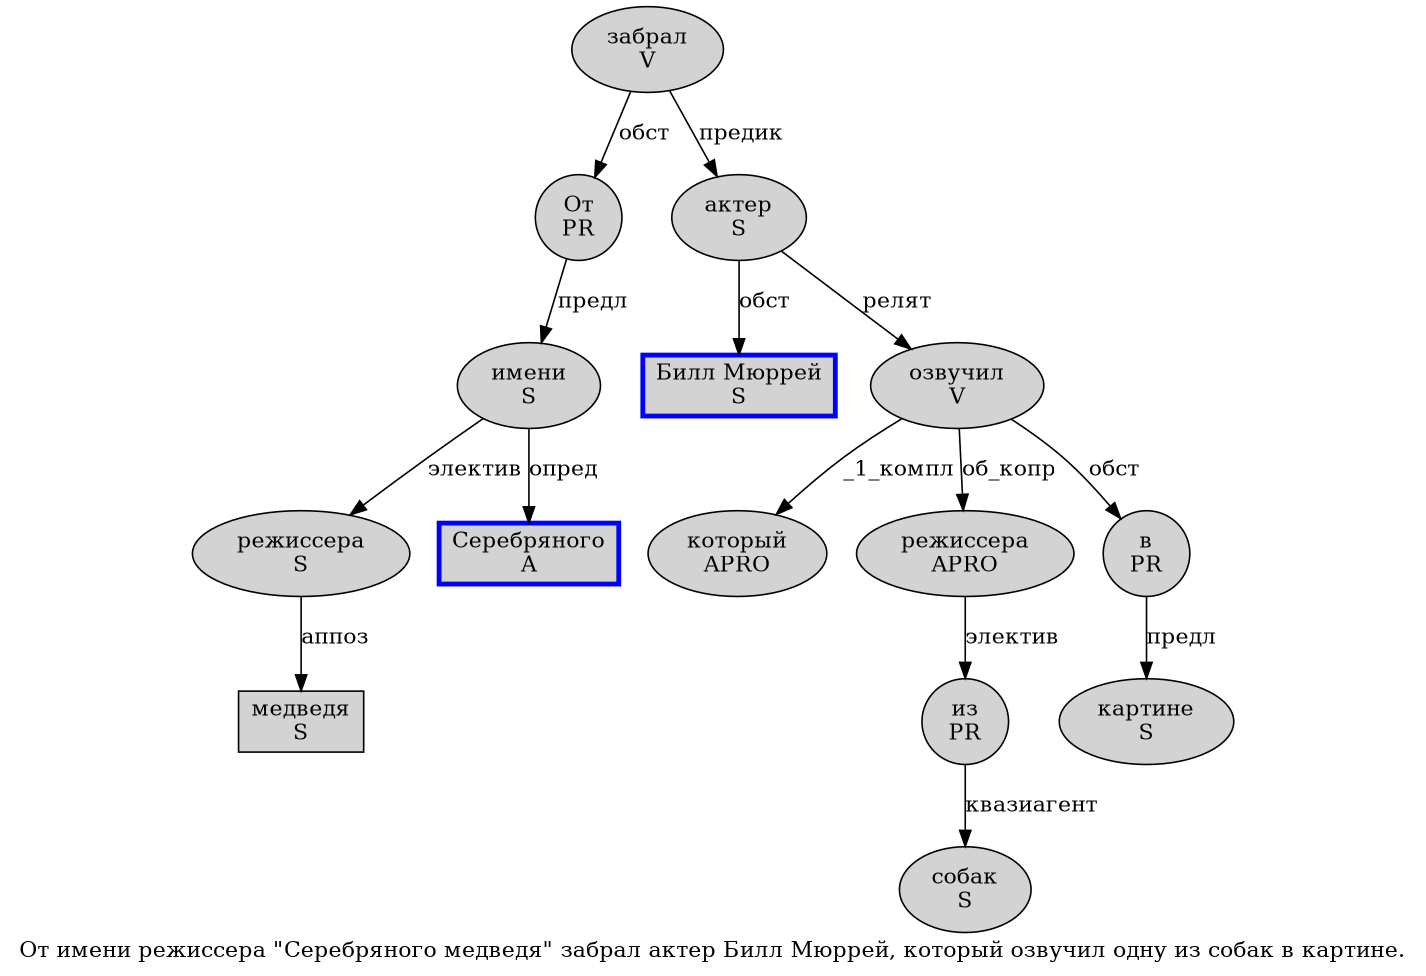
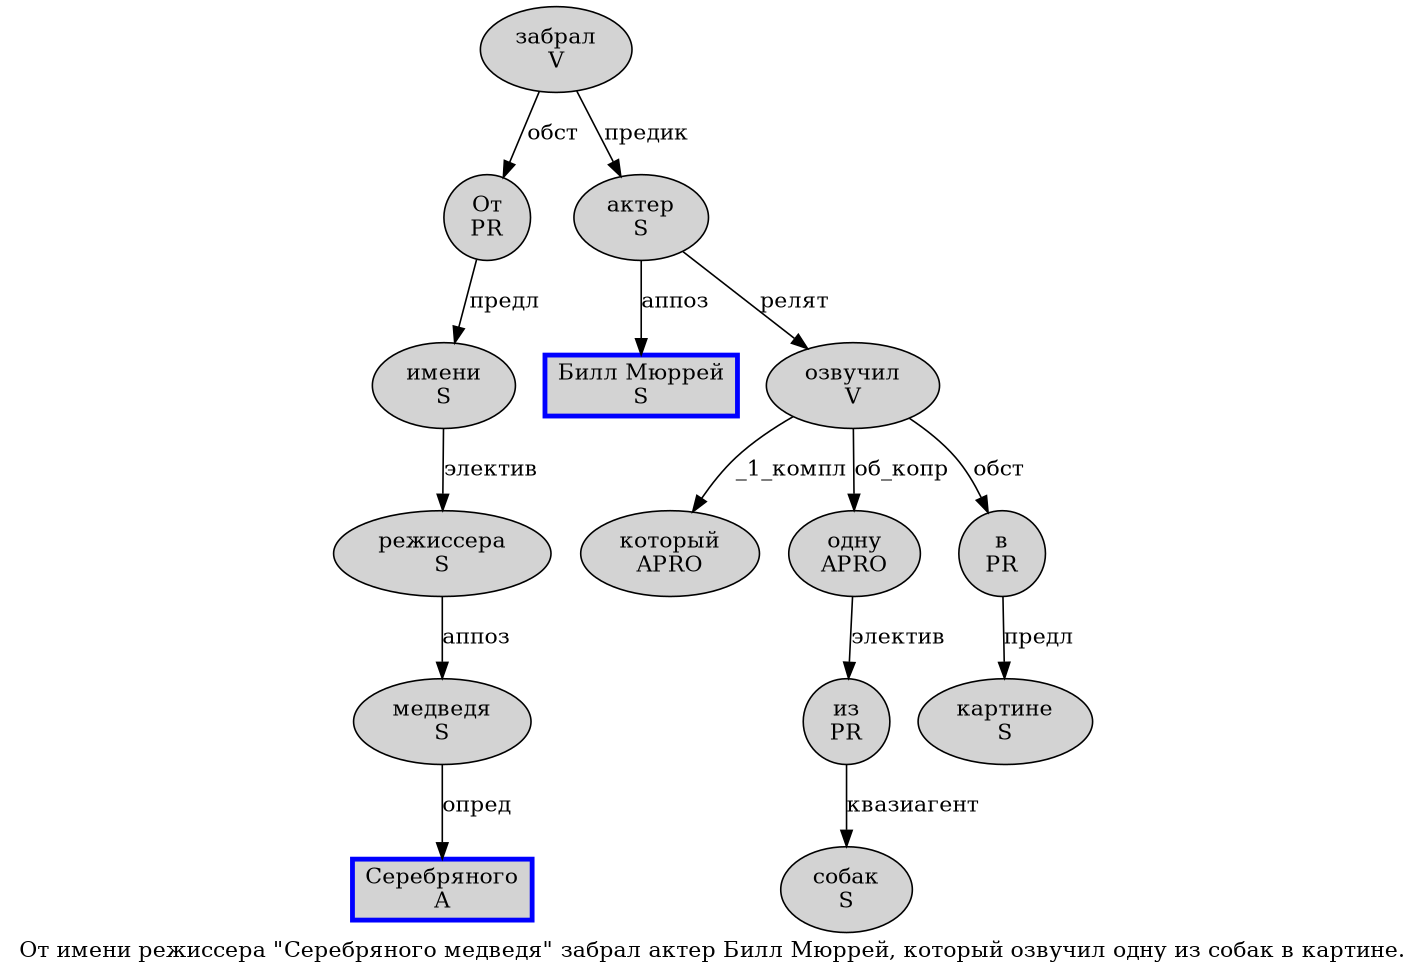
edge "актер S" -> "Билл Мюррей S": label "обст" -> "аппоз"
edge "имени S" -> "Серебряного A": now "медведя S" -> "Серебряного A"
node "режиссера APRO": label "режиссера APRO" -> "одну APRO"
node "медведя S": shape box -> ellipse
